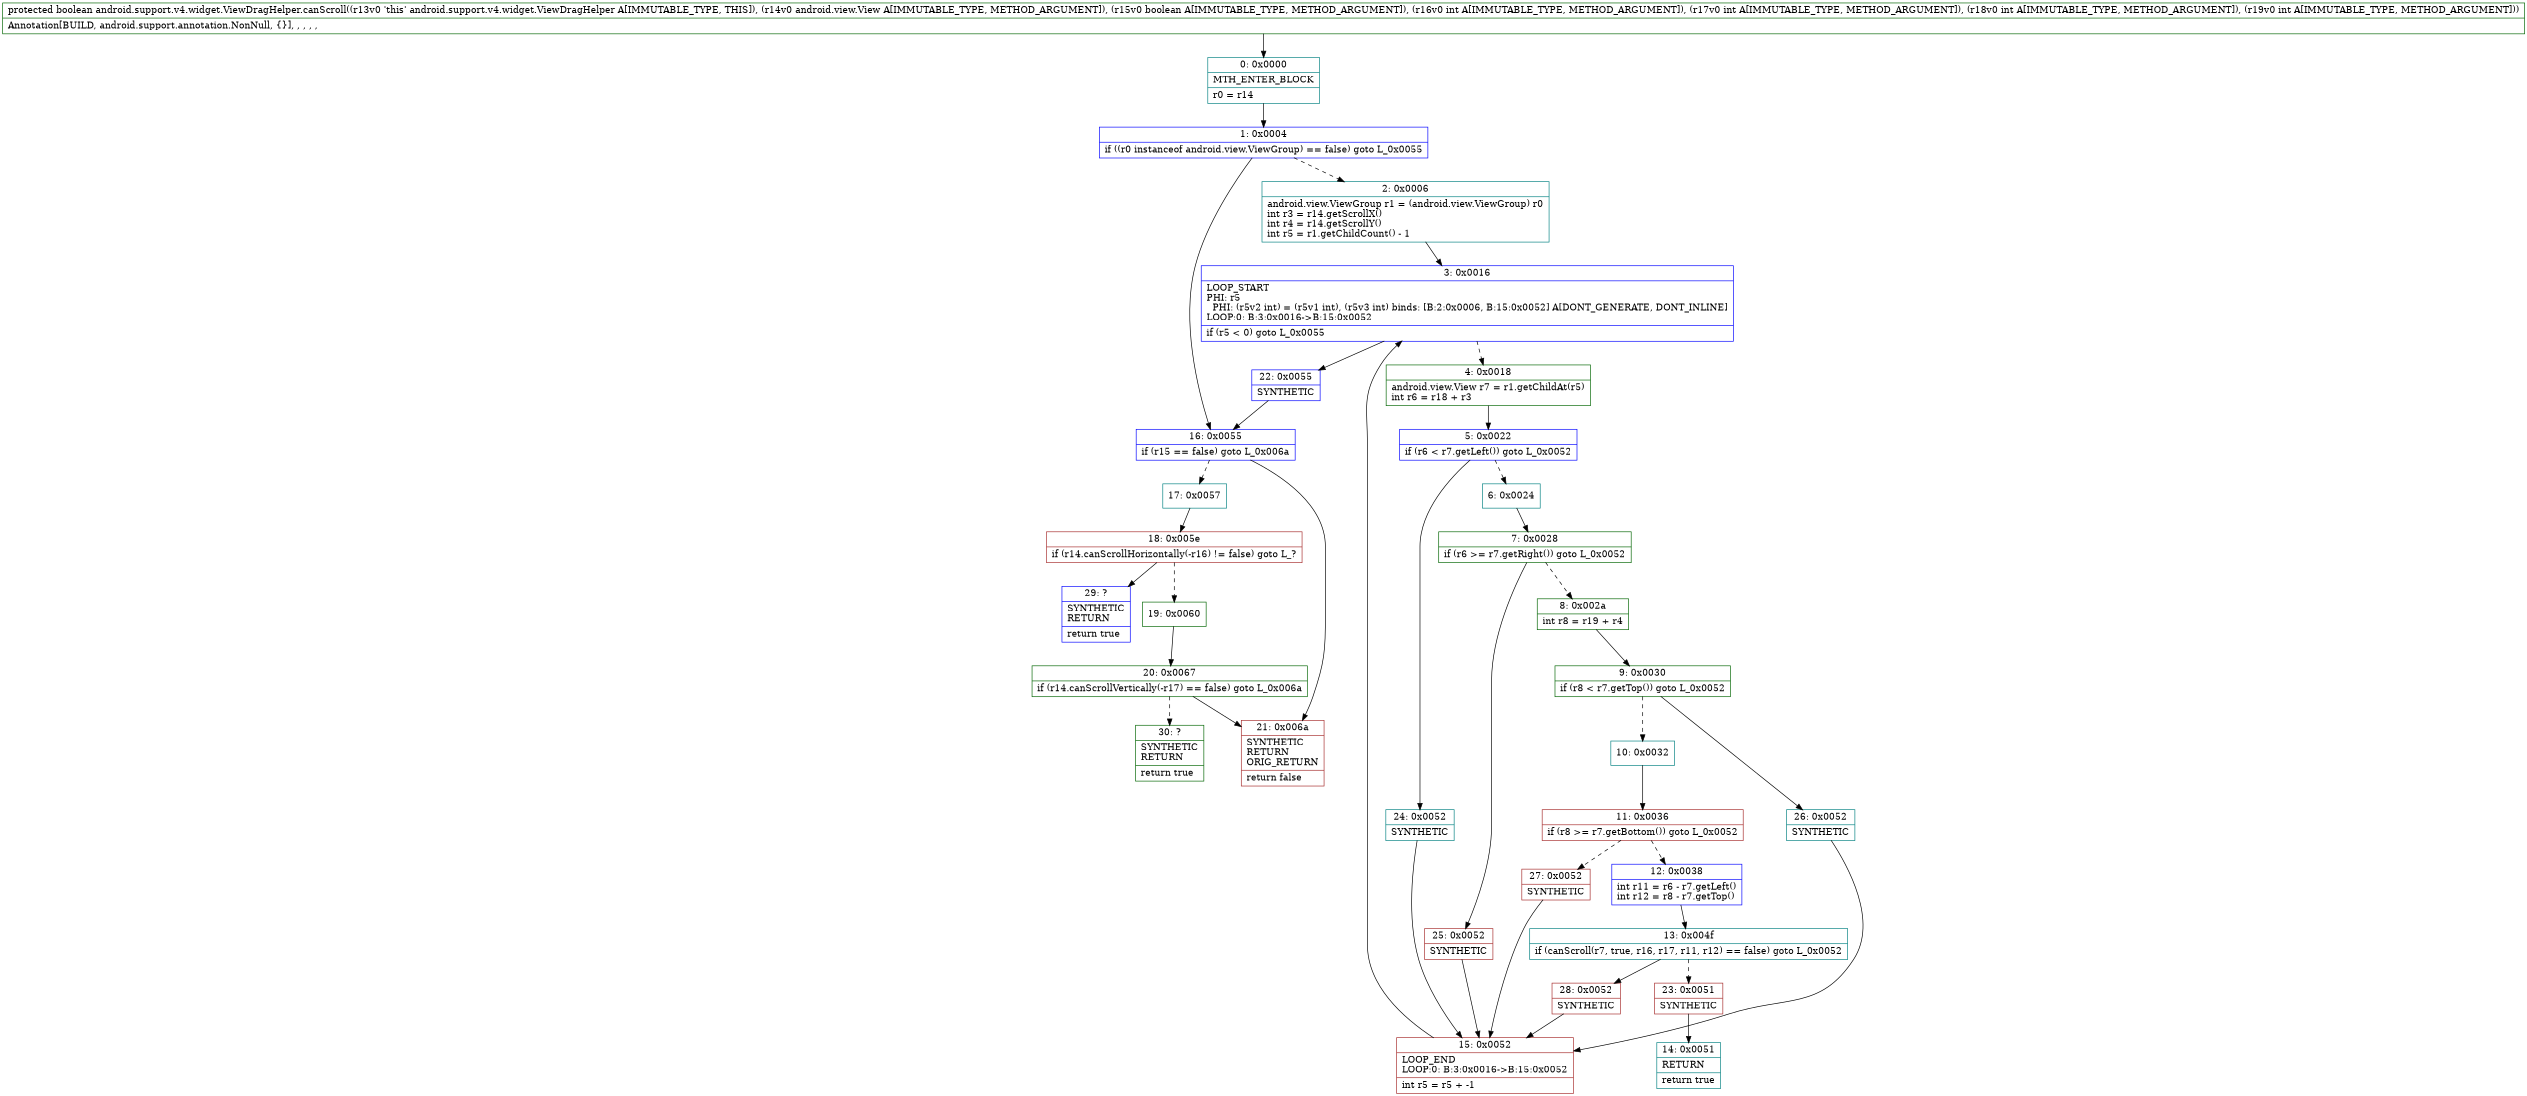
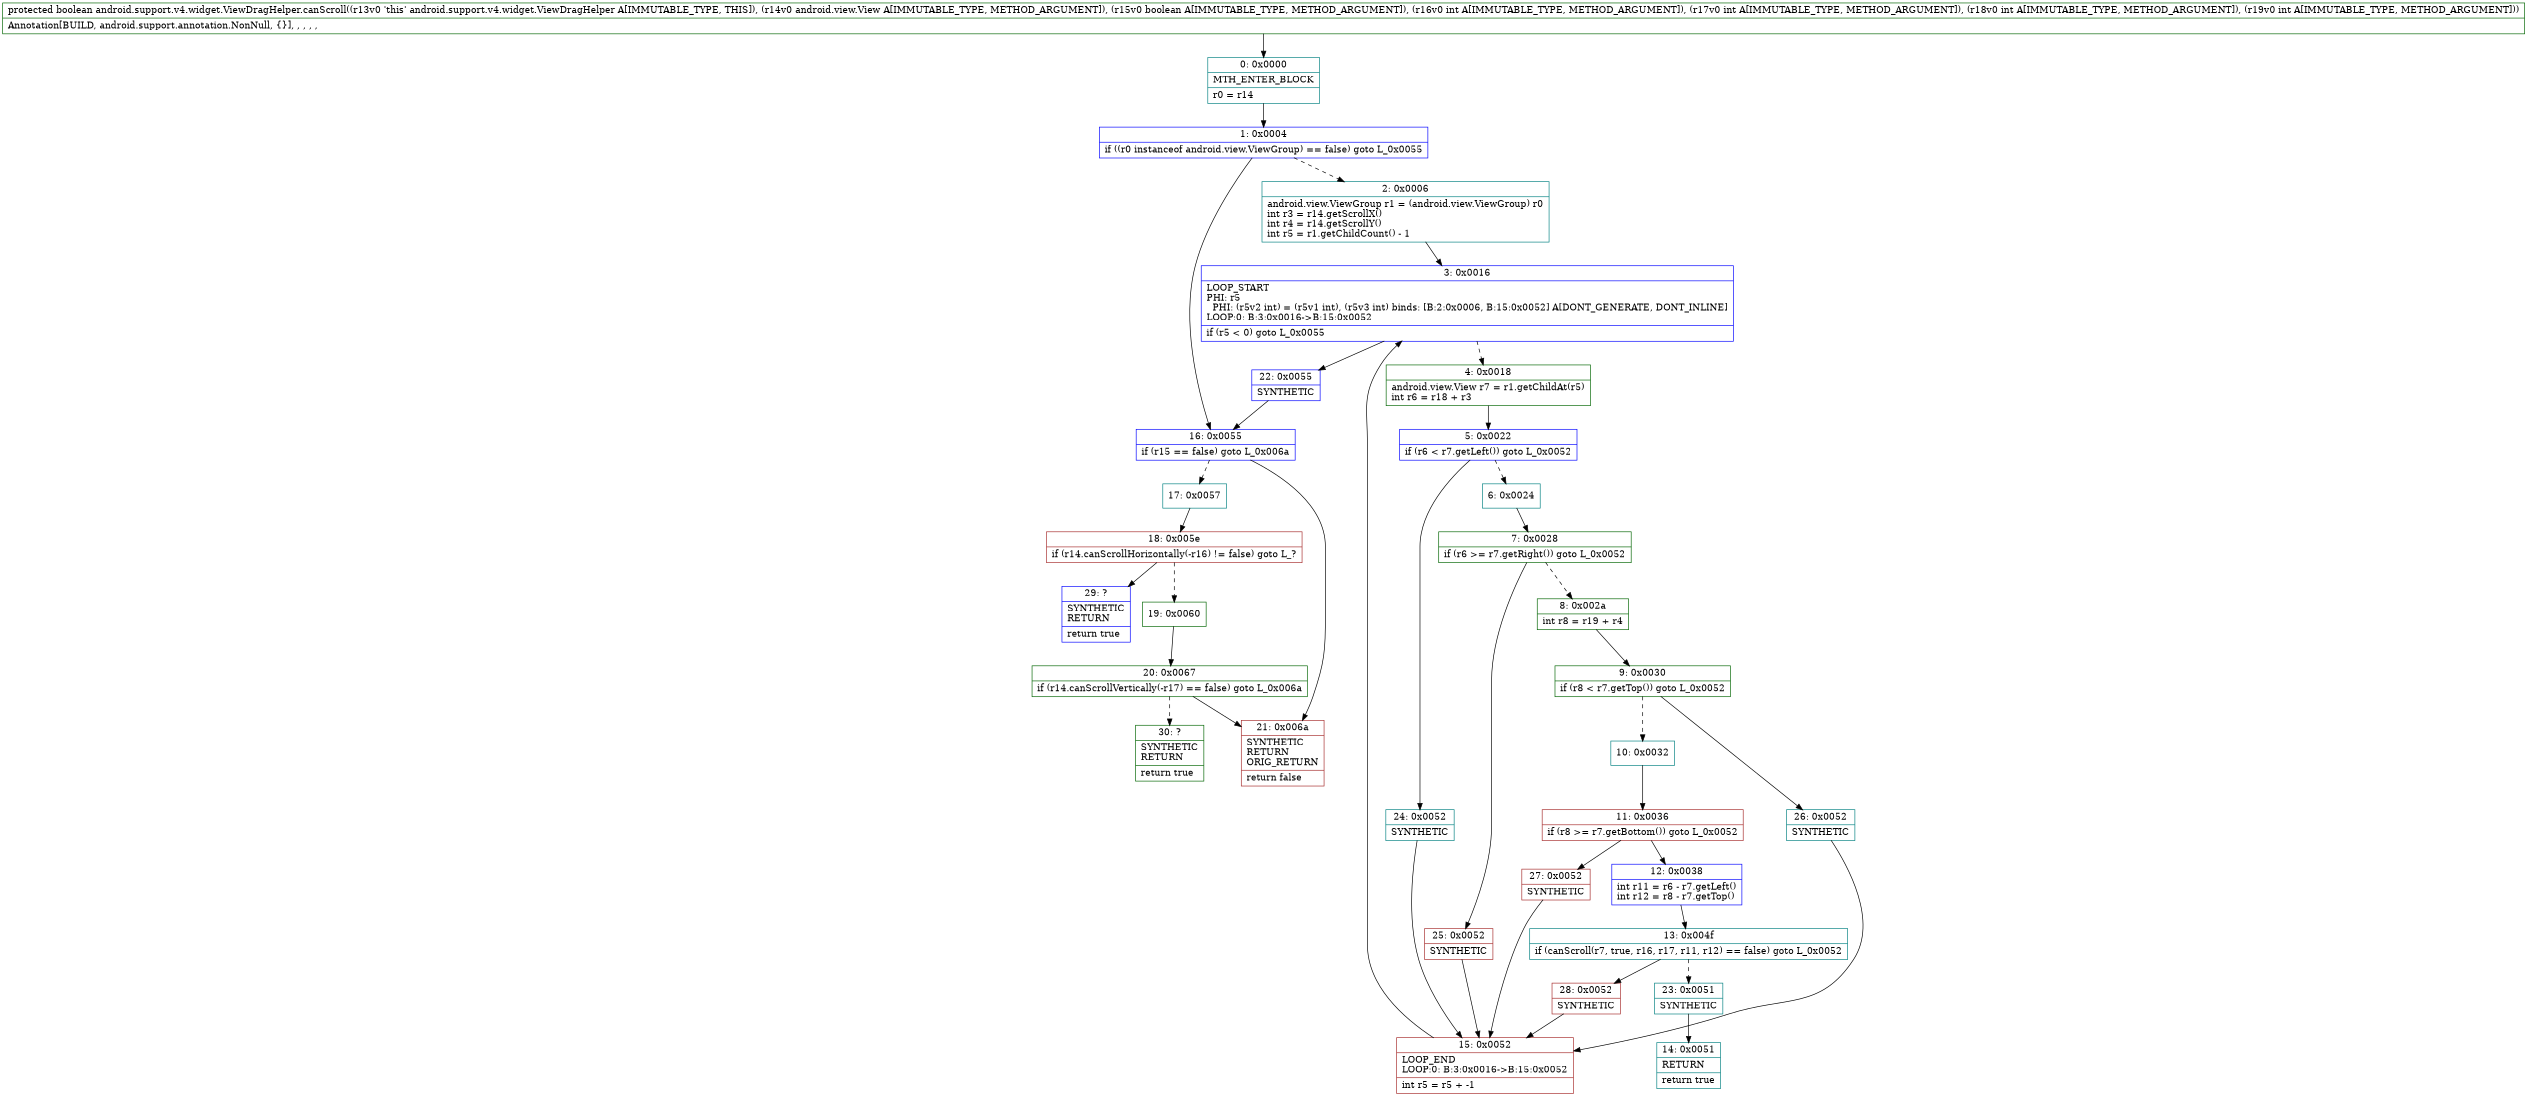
edge "11: 0x0036" -> "12: 0x0038": style dashed -> solid
edge "11: 0x0036" -> "27: 0x0052": style dashed -> solid
node "23: 0x0051": color brown -> teal
